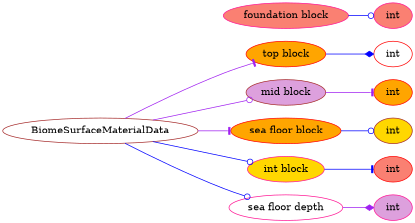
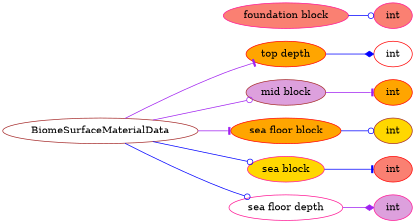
node "top block": label "top block" -> "top depth"
node "int block": label "int block" -> "sea block"
